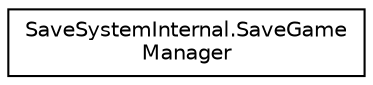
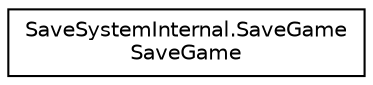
node "SaveSystemInternal.SaveGame Manager": label "SaveSystemInternal.SaveGame Manager" -> "SaveSystemInternal.SaveGame SaveGame"
